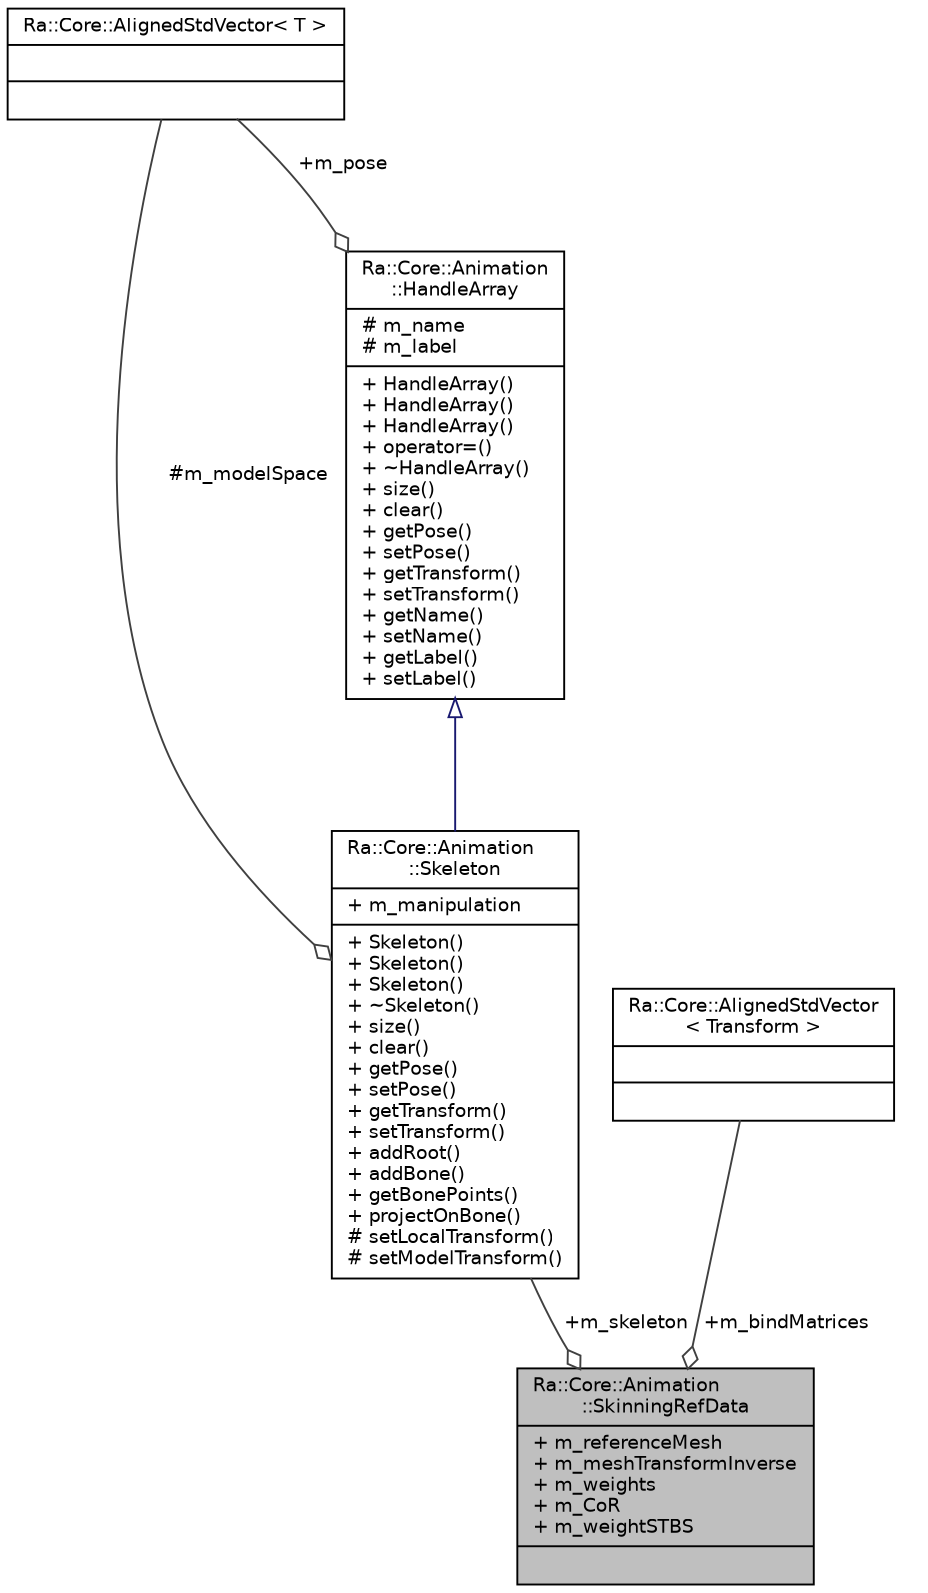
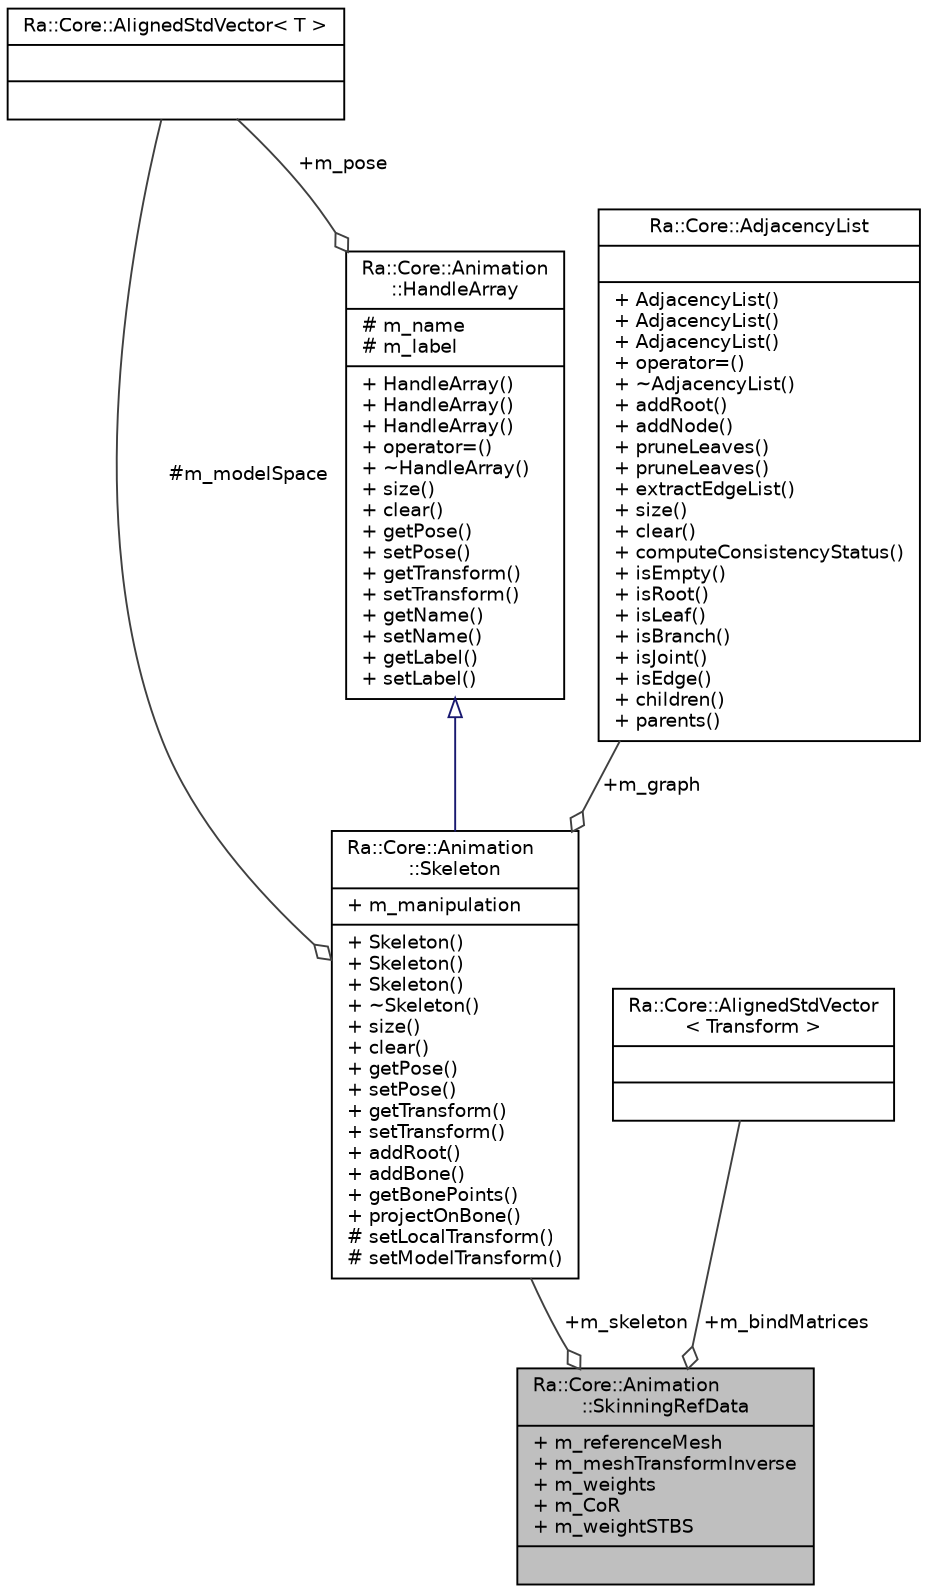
node "Ra::Core::AdjacencyList": added
